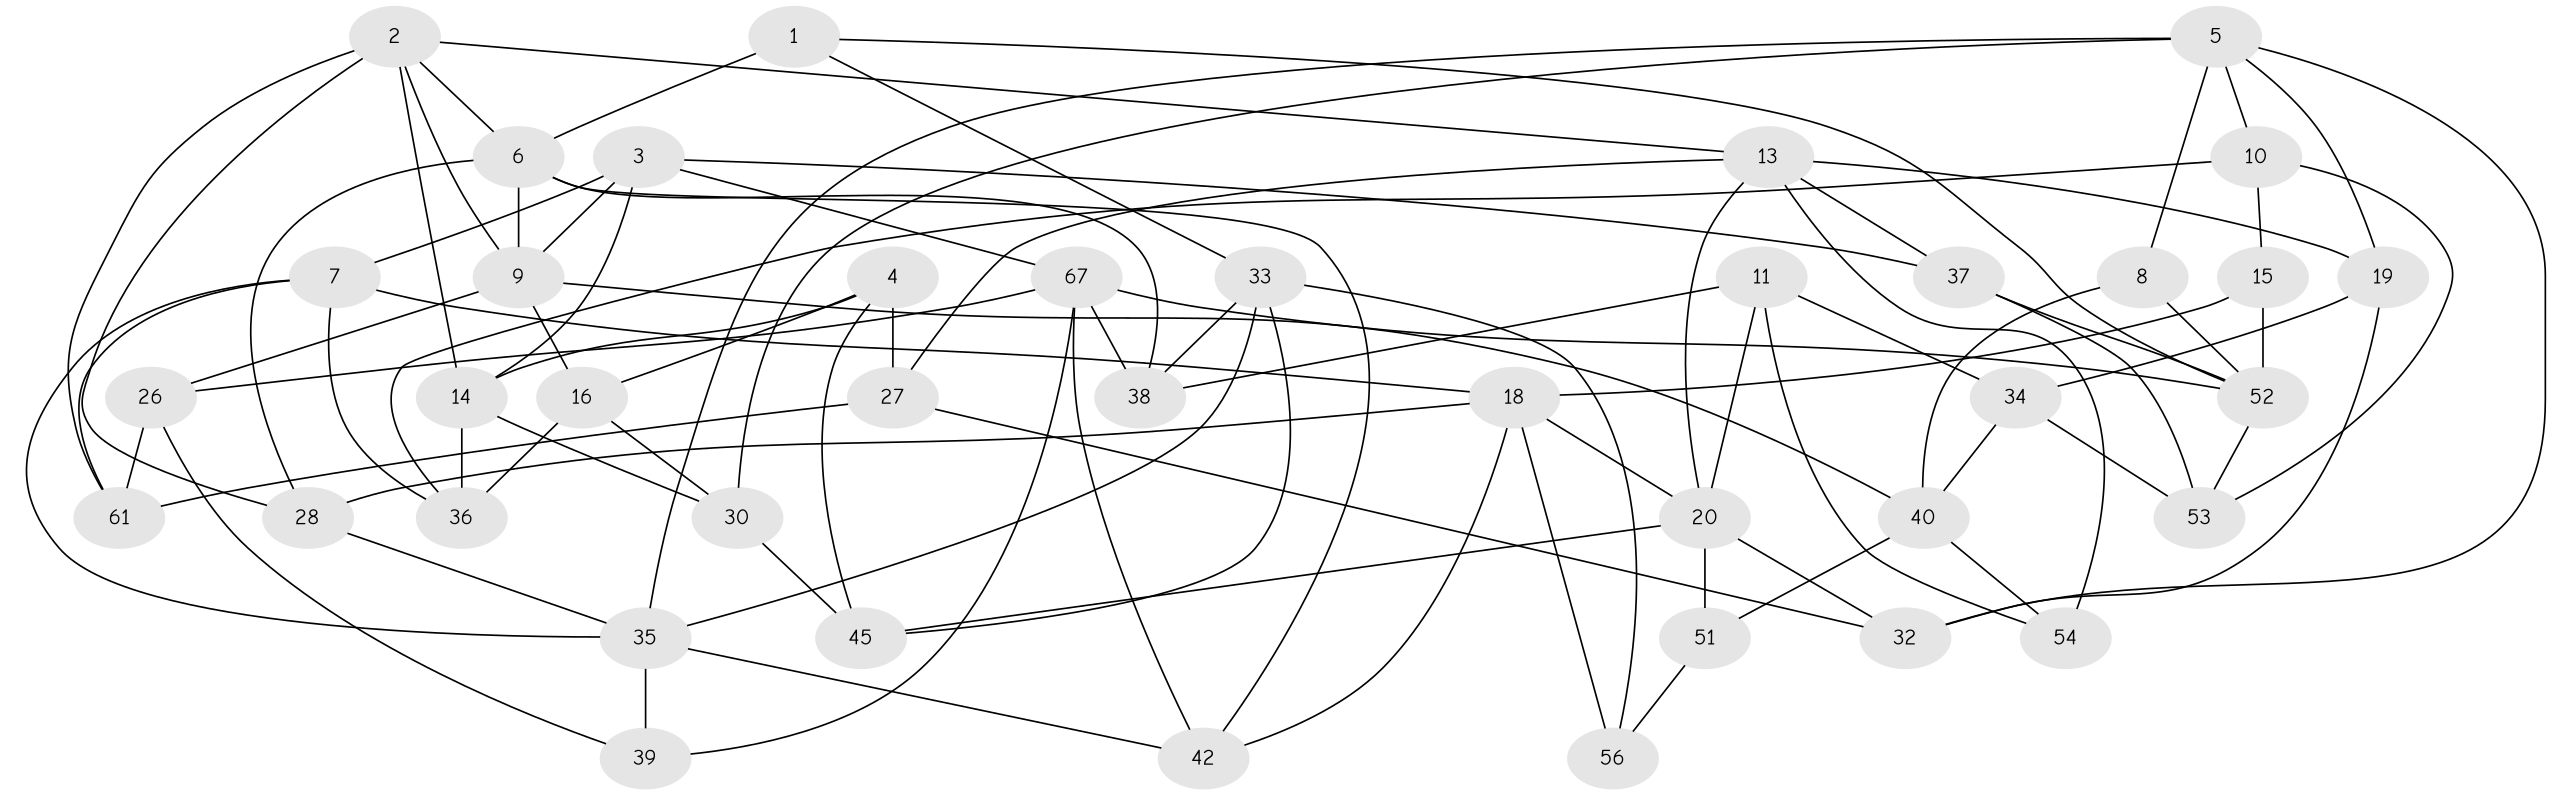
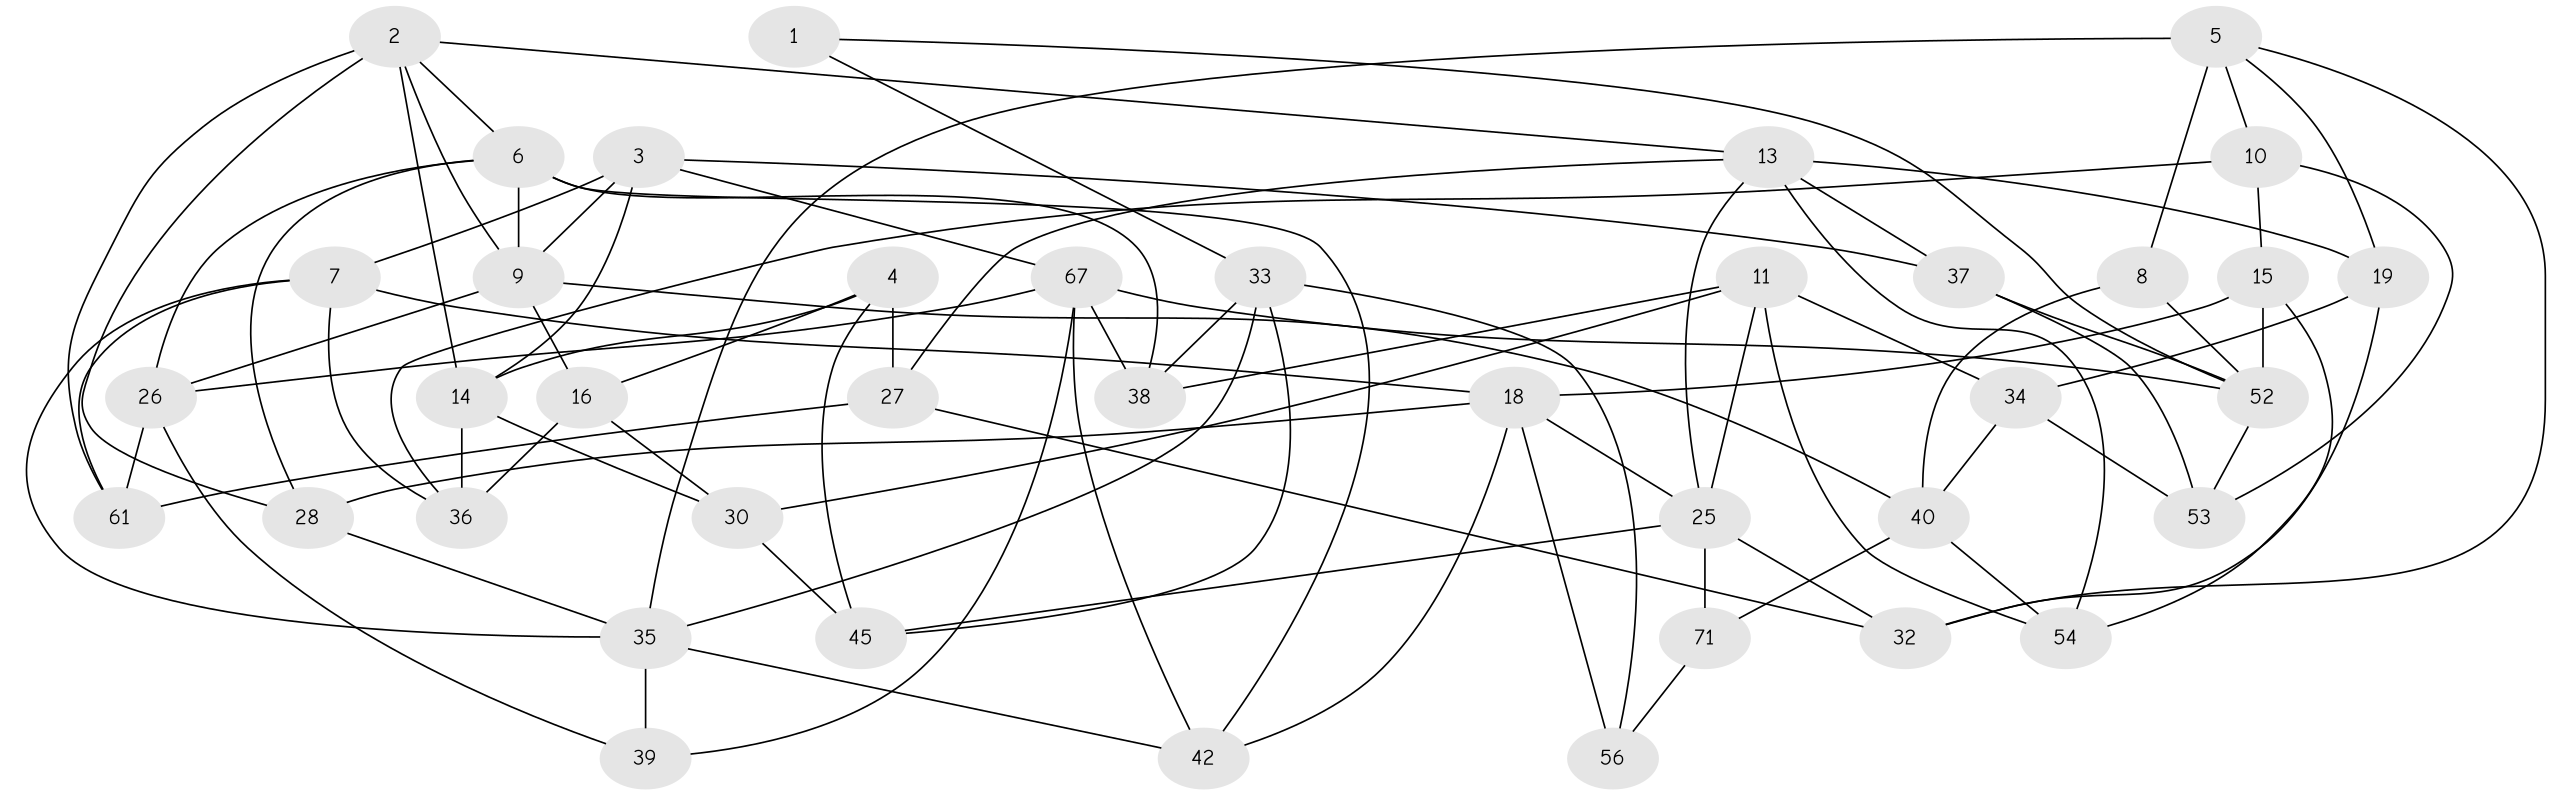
edge "1" -- "6": now "26" -- "6"
edge "5" -- "30": now "11" -- "30"
edge "15" -- "54": added
node "20": label "20" -> "25"
node "51": label "51" -> "71"
